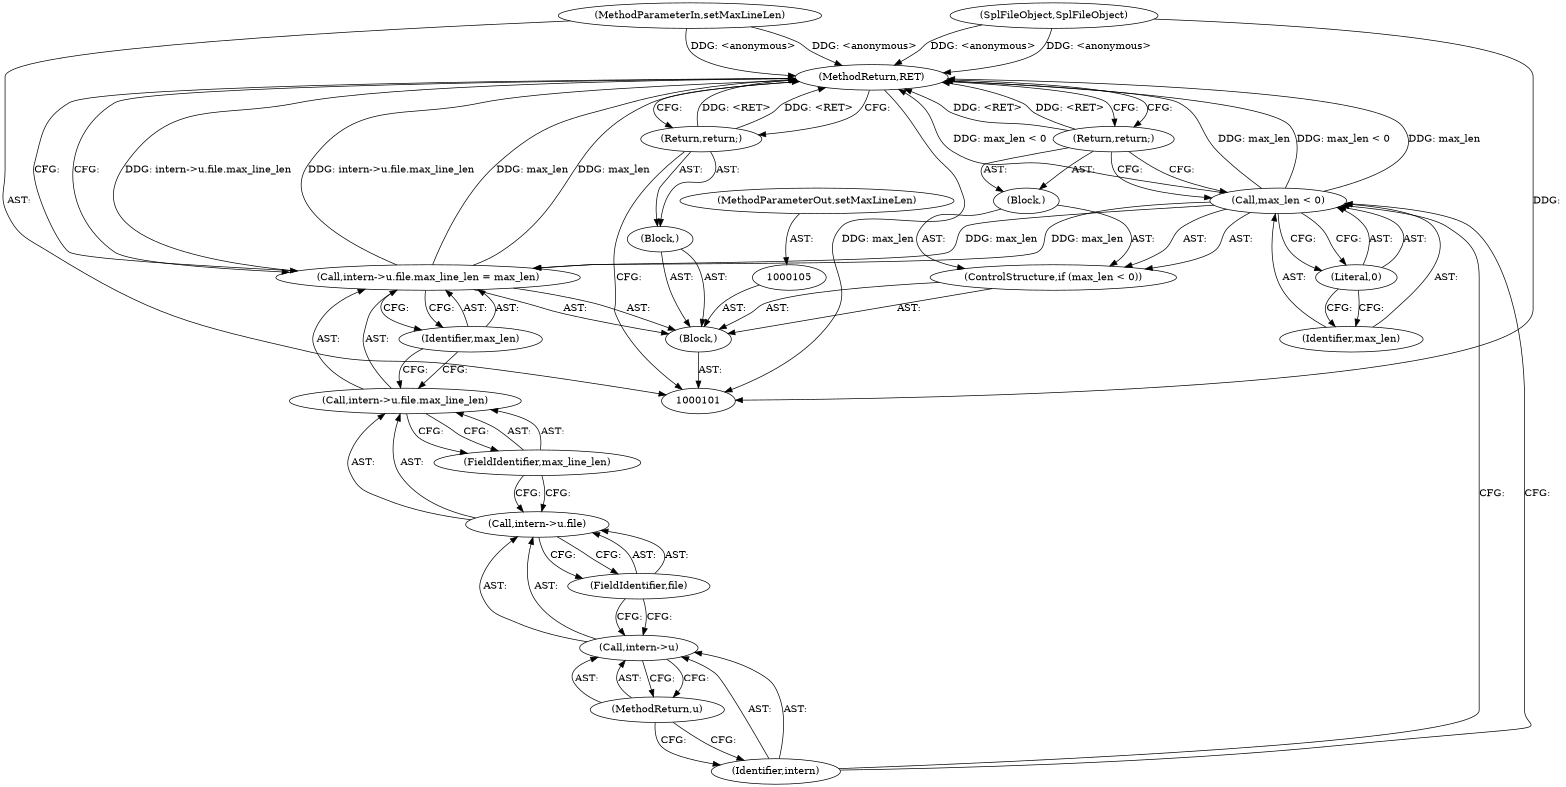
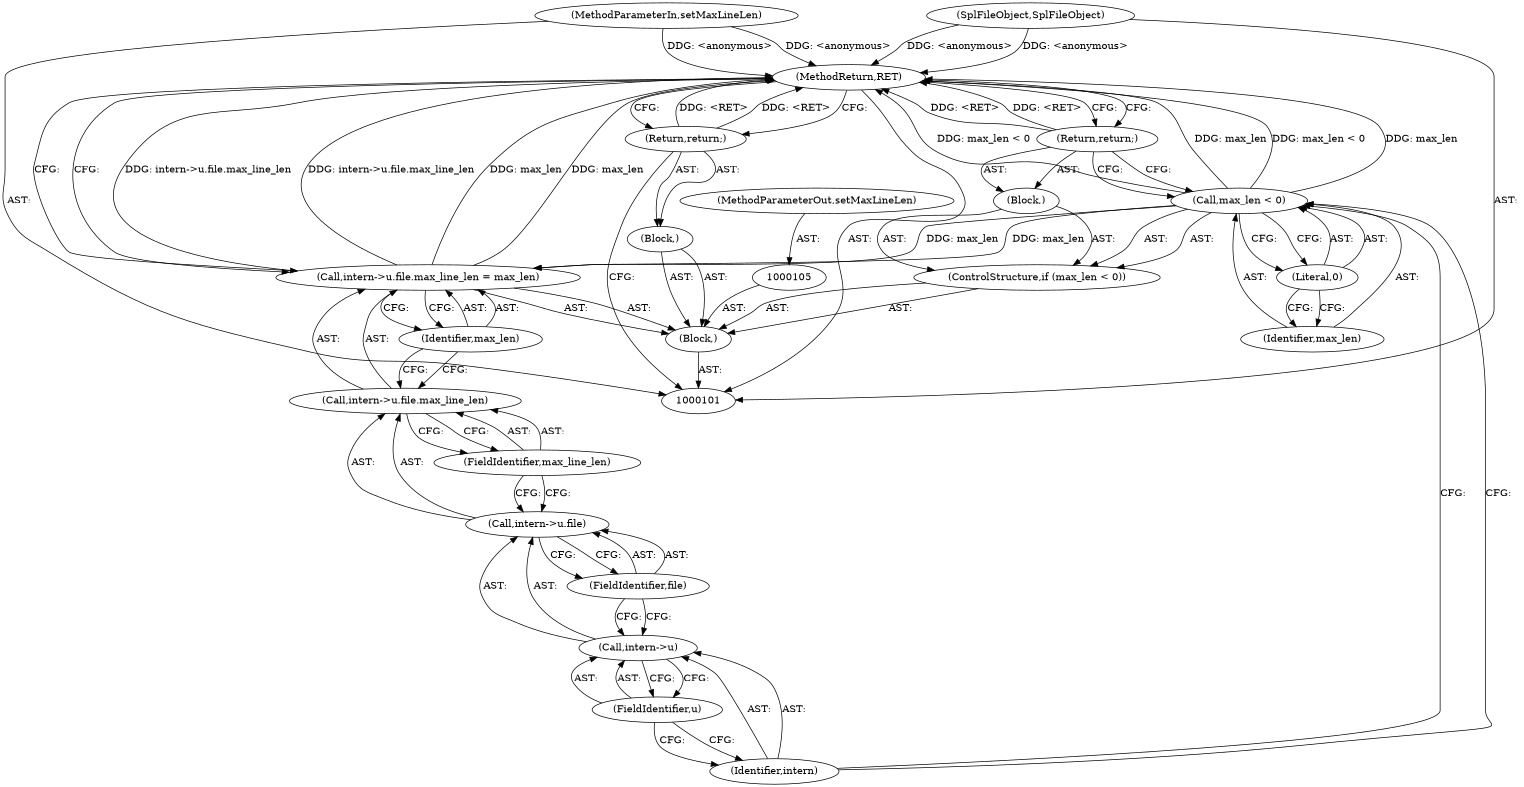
edge "(SplFileObject,SplFileObject)" -> "1000101": label "DDG: " -> "AST: "
edge "(MethodReturn,RET)" -> "1000101": label "DDG: max_len" -> "AST: "
node "(MethodReturn,u)": label "(MethodReturn,u)" -> "(FieldIdentifier,u)"
